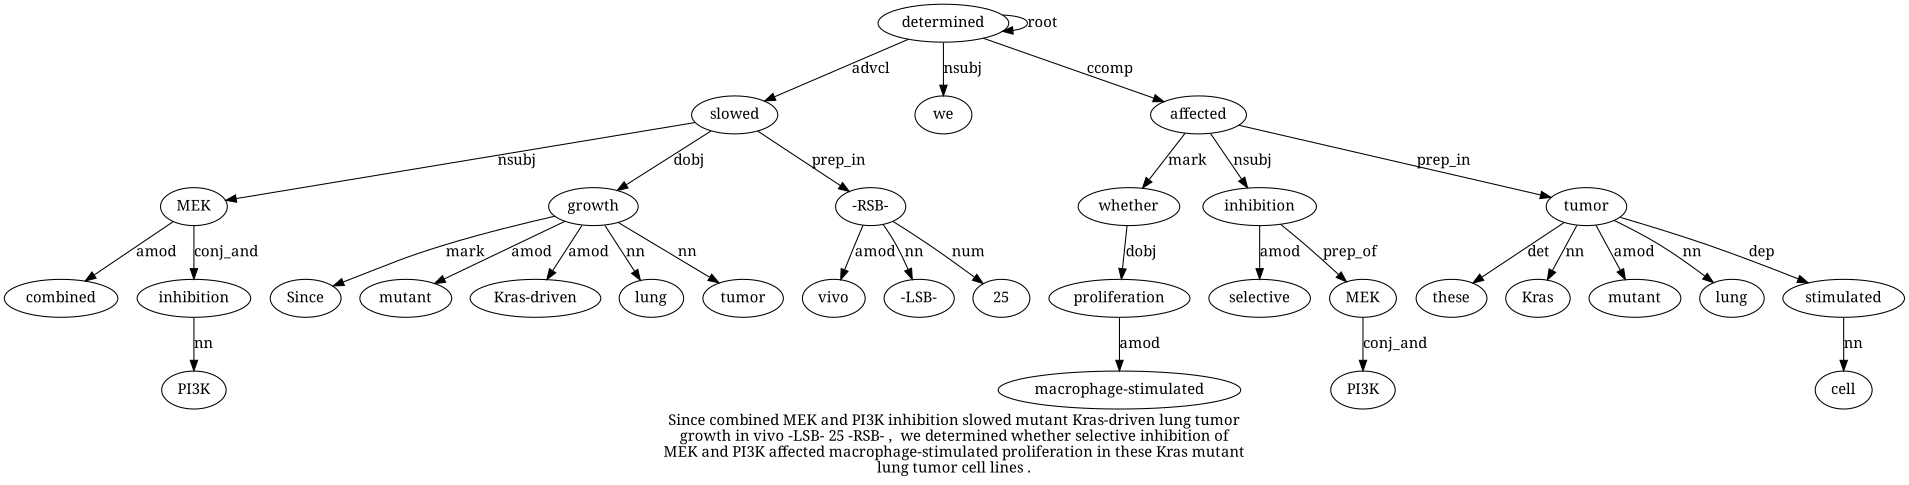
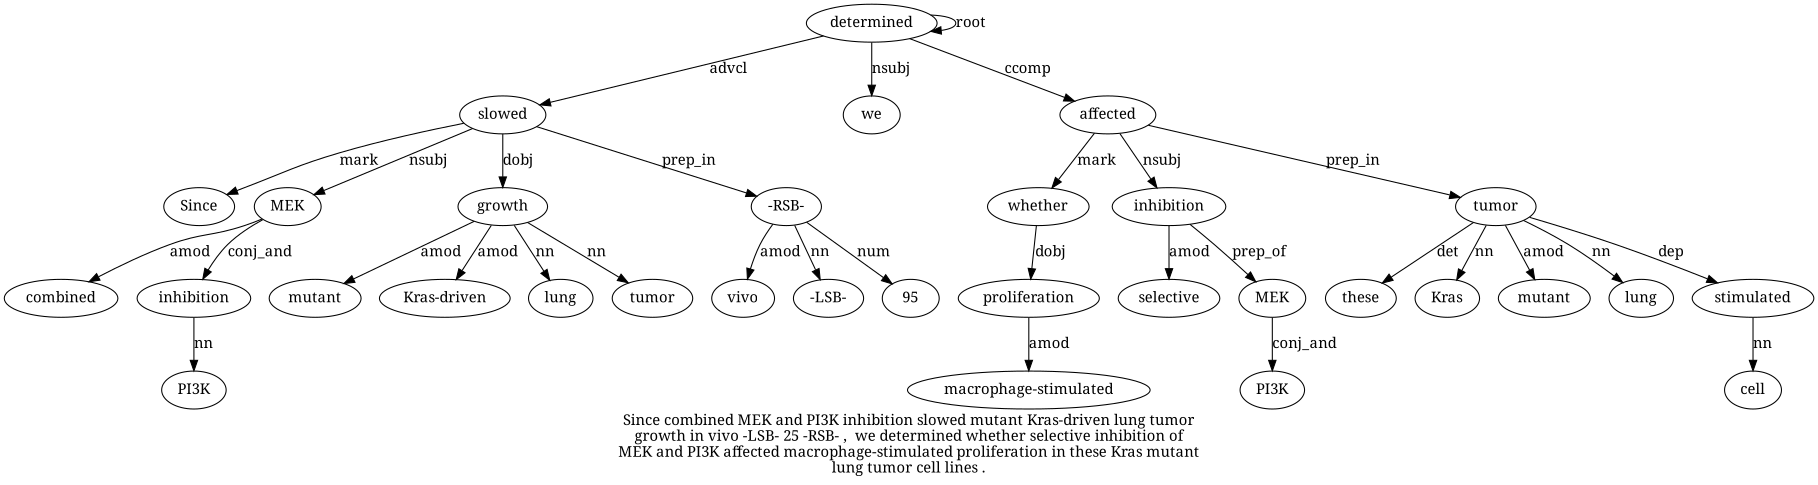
edge "growth" -> "Since": now "slowed" -> "Since"
node "25": label "25" -> "95"
